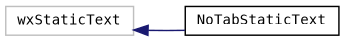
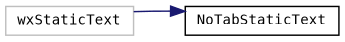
edge "NoTabStaticText" -> "wxStaticText": reversed
